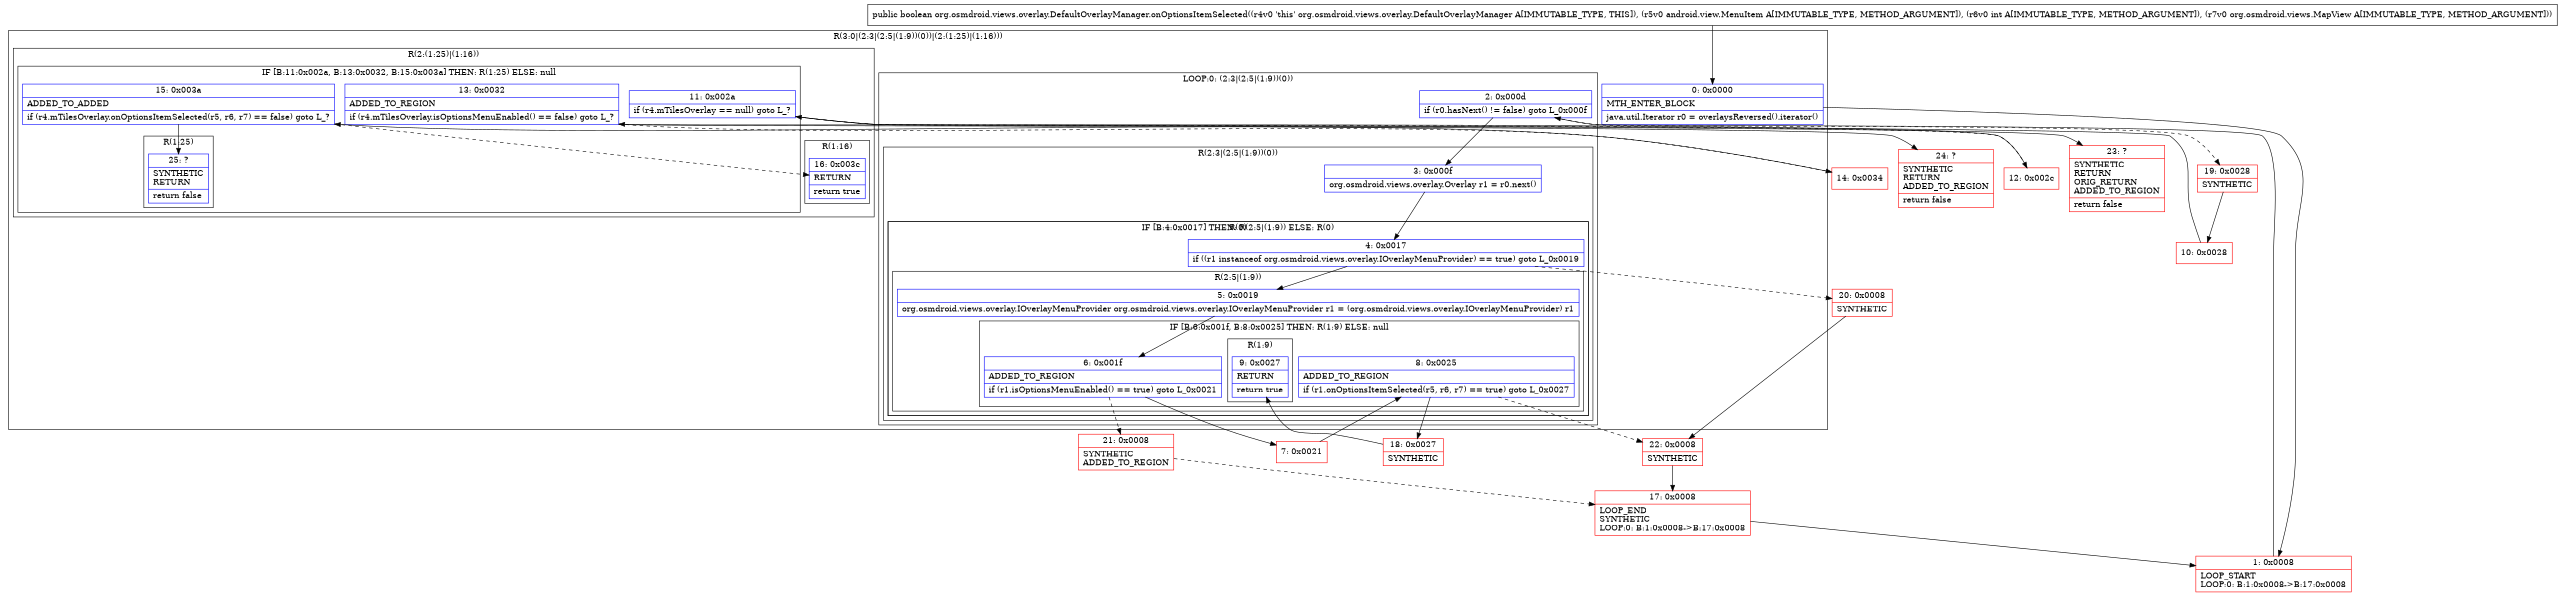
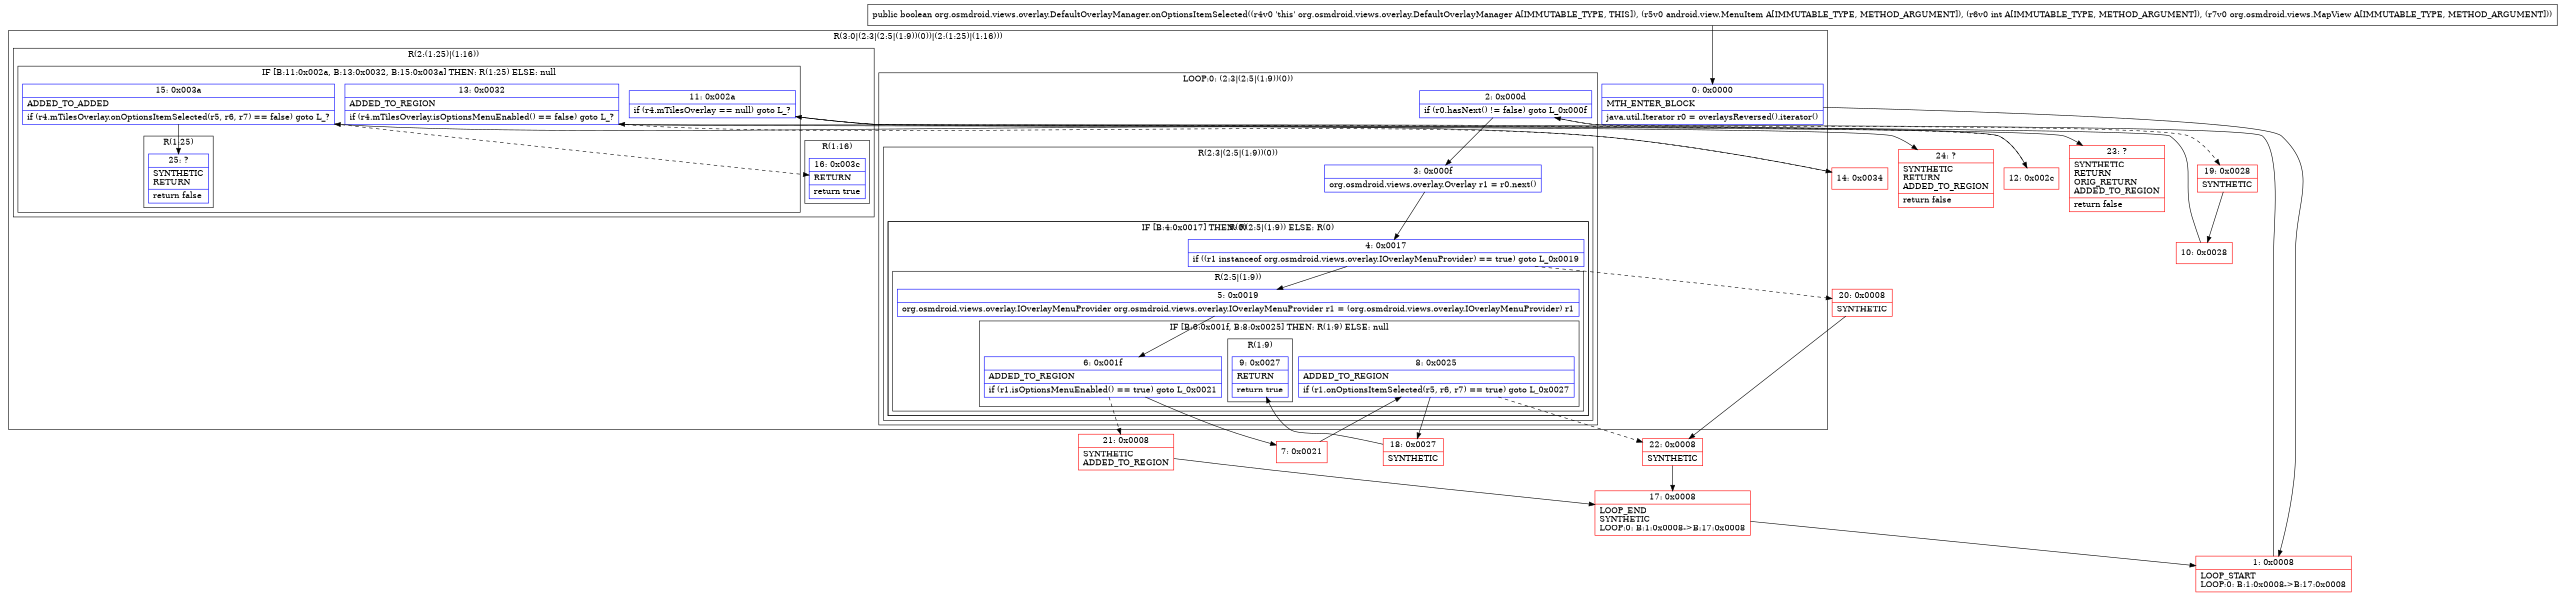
edge "21: 0x0008" -> "17: 0x0008": style dashed -> solid
